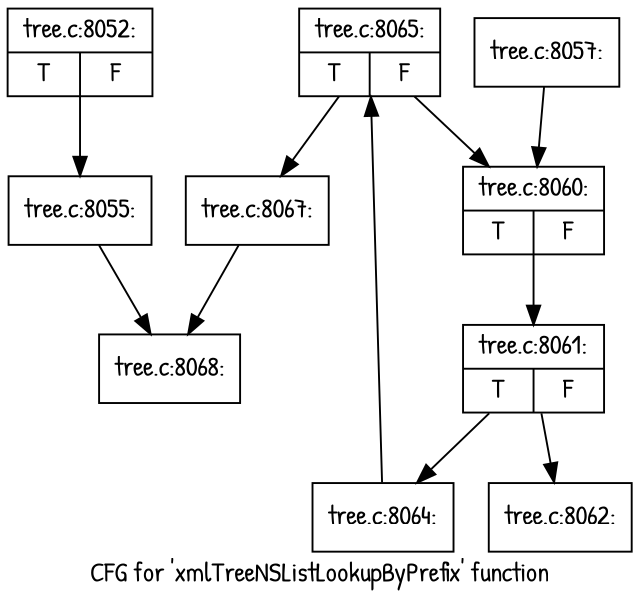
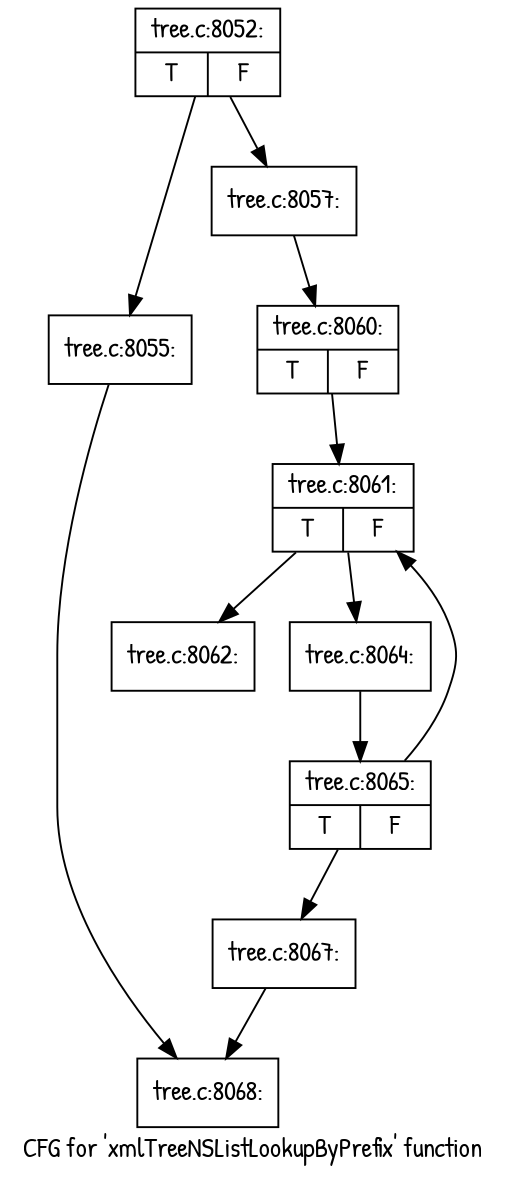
edge "tree.c:8052:" -> "tree.c:8057:": added
edge "tree.c:8065:" -> "tree.c:8060:": now "tree.c:8065:" -> "tree.c:8061:"
